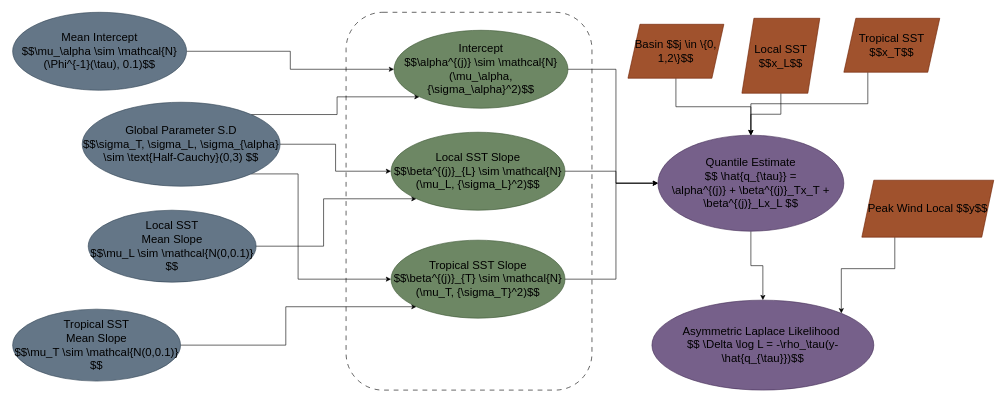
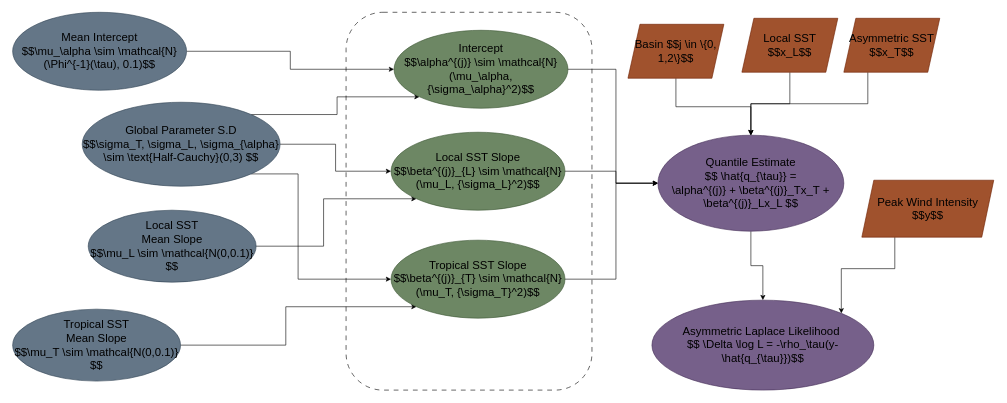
node "Tropical SST $$x_T$$": label "Tropical SST $$x_T$$" -> "Asymmetric SST $$x_T$$"
node "Local SST $$x_L$$": size 78x75 -> 96x54
node "Peak Wind Local $$y$$": label "Peak Wind Local $$y$$" -> "Peak Wind Intensity $$y$$"
